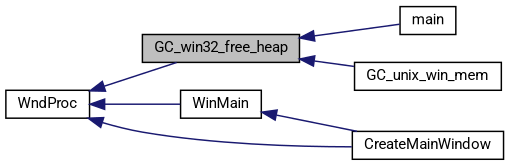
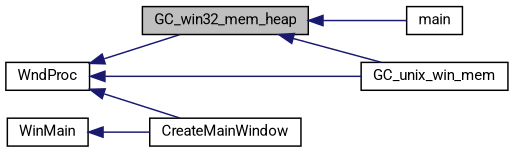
node "GC_win32_free_heap": label "GC_win32_free_heap" -> "GC_win32_mem_heap"
edge "WinMain" -> "WndProc": now "GC_unix_win_mem" -> "WndProc"
